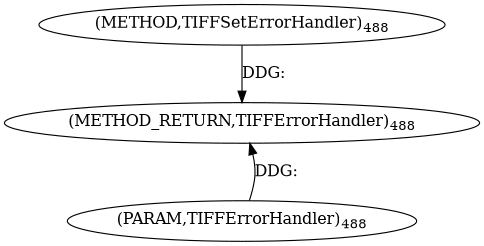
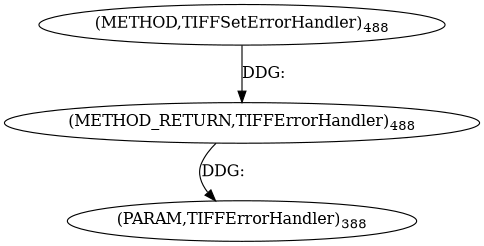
edge "(PARAM,TIFFErrorHandler)" -> "(METHOD_RETURN,TIFFErrorHandler)": reversed
node "(PARAM,TIFFErrorHandler)": text "488" -> "388"
